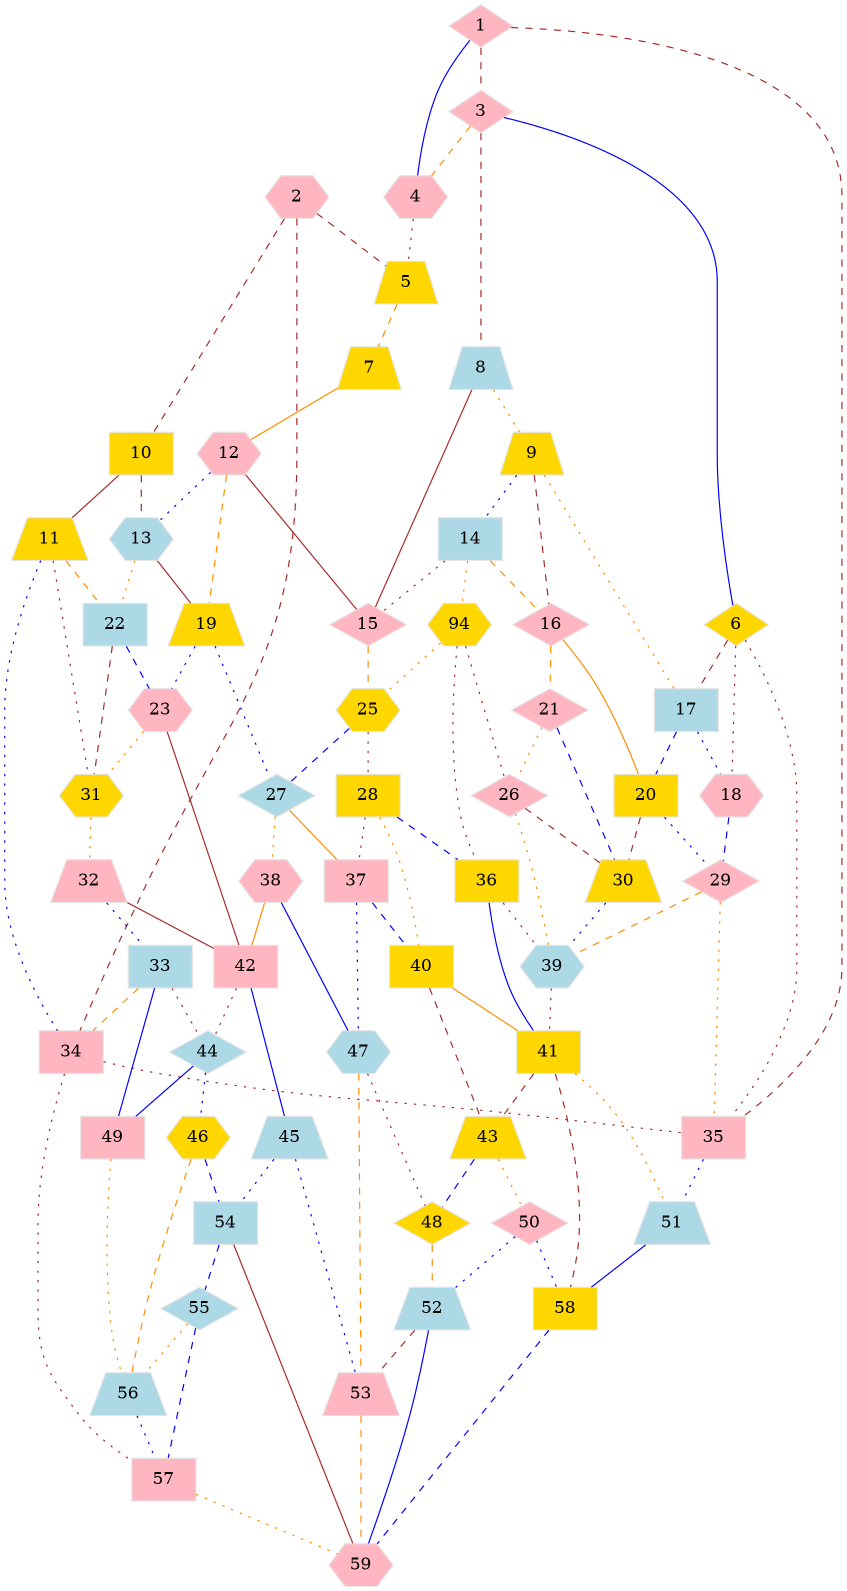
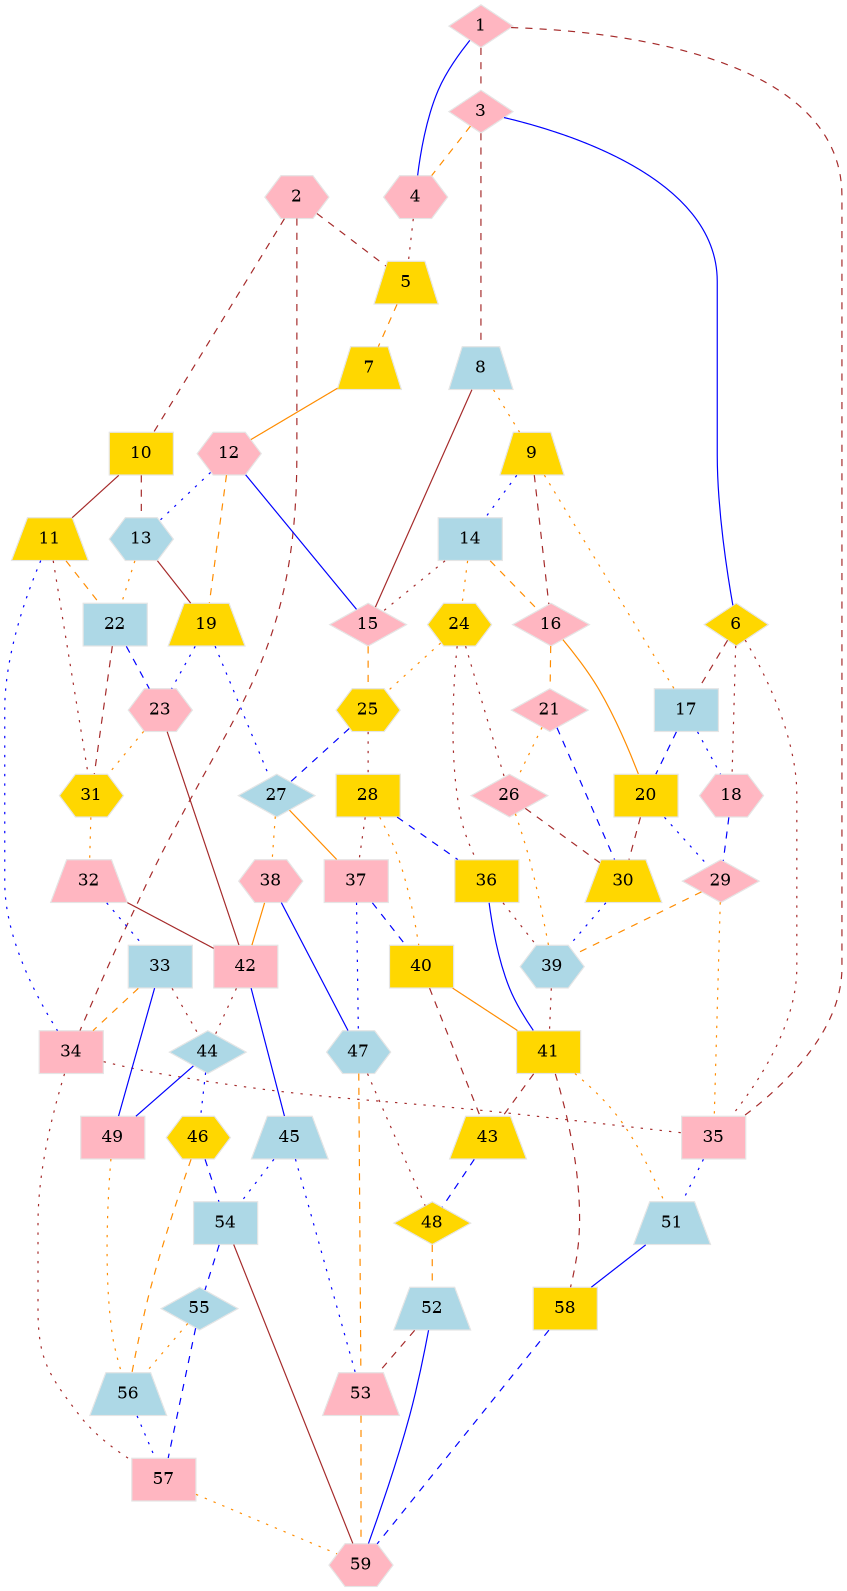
edge "12" -- "15": color brown -> blue
node "94": label "94" -> "24"
node "50": removed
